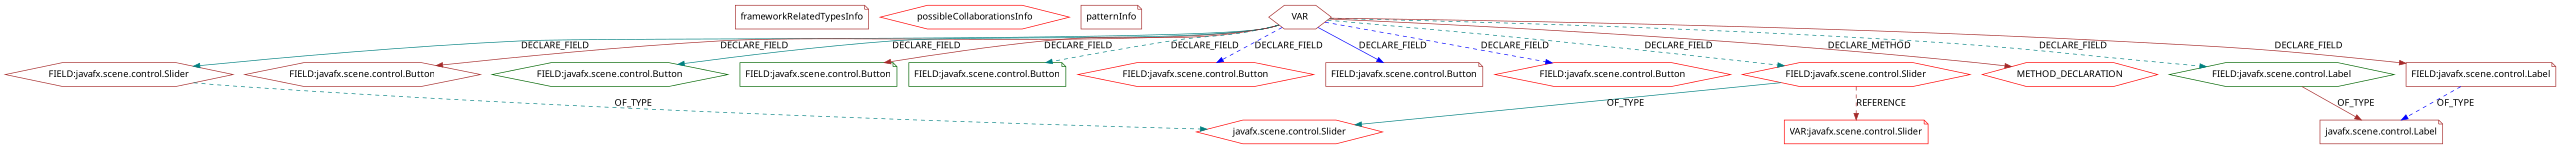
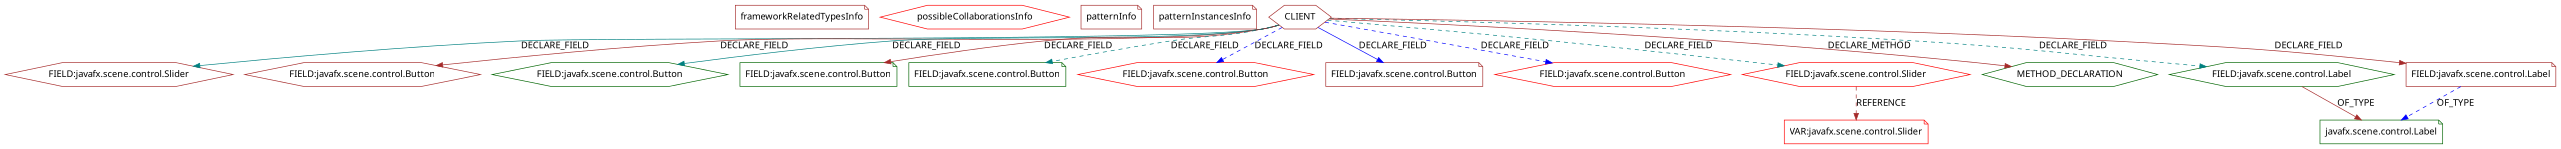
node "patternInstancesInfo": added
node "VAR": label "VAR" -> "CLIENT"
node "METHOD_DECLARATION": color red -> darkgreen
node "javafx.scene.control.Slider": removed
node "javafx.scene.control.Label": color brown -> darkgreen
